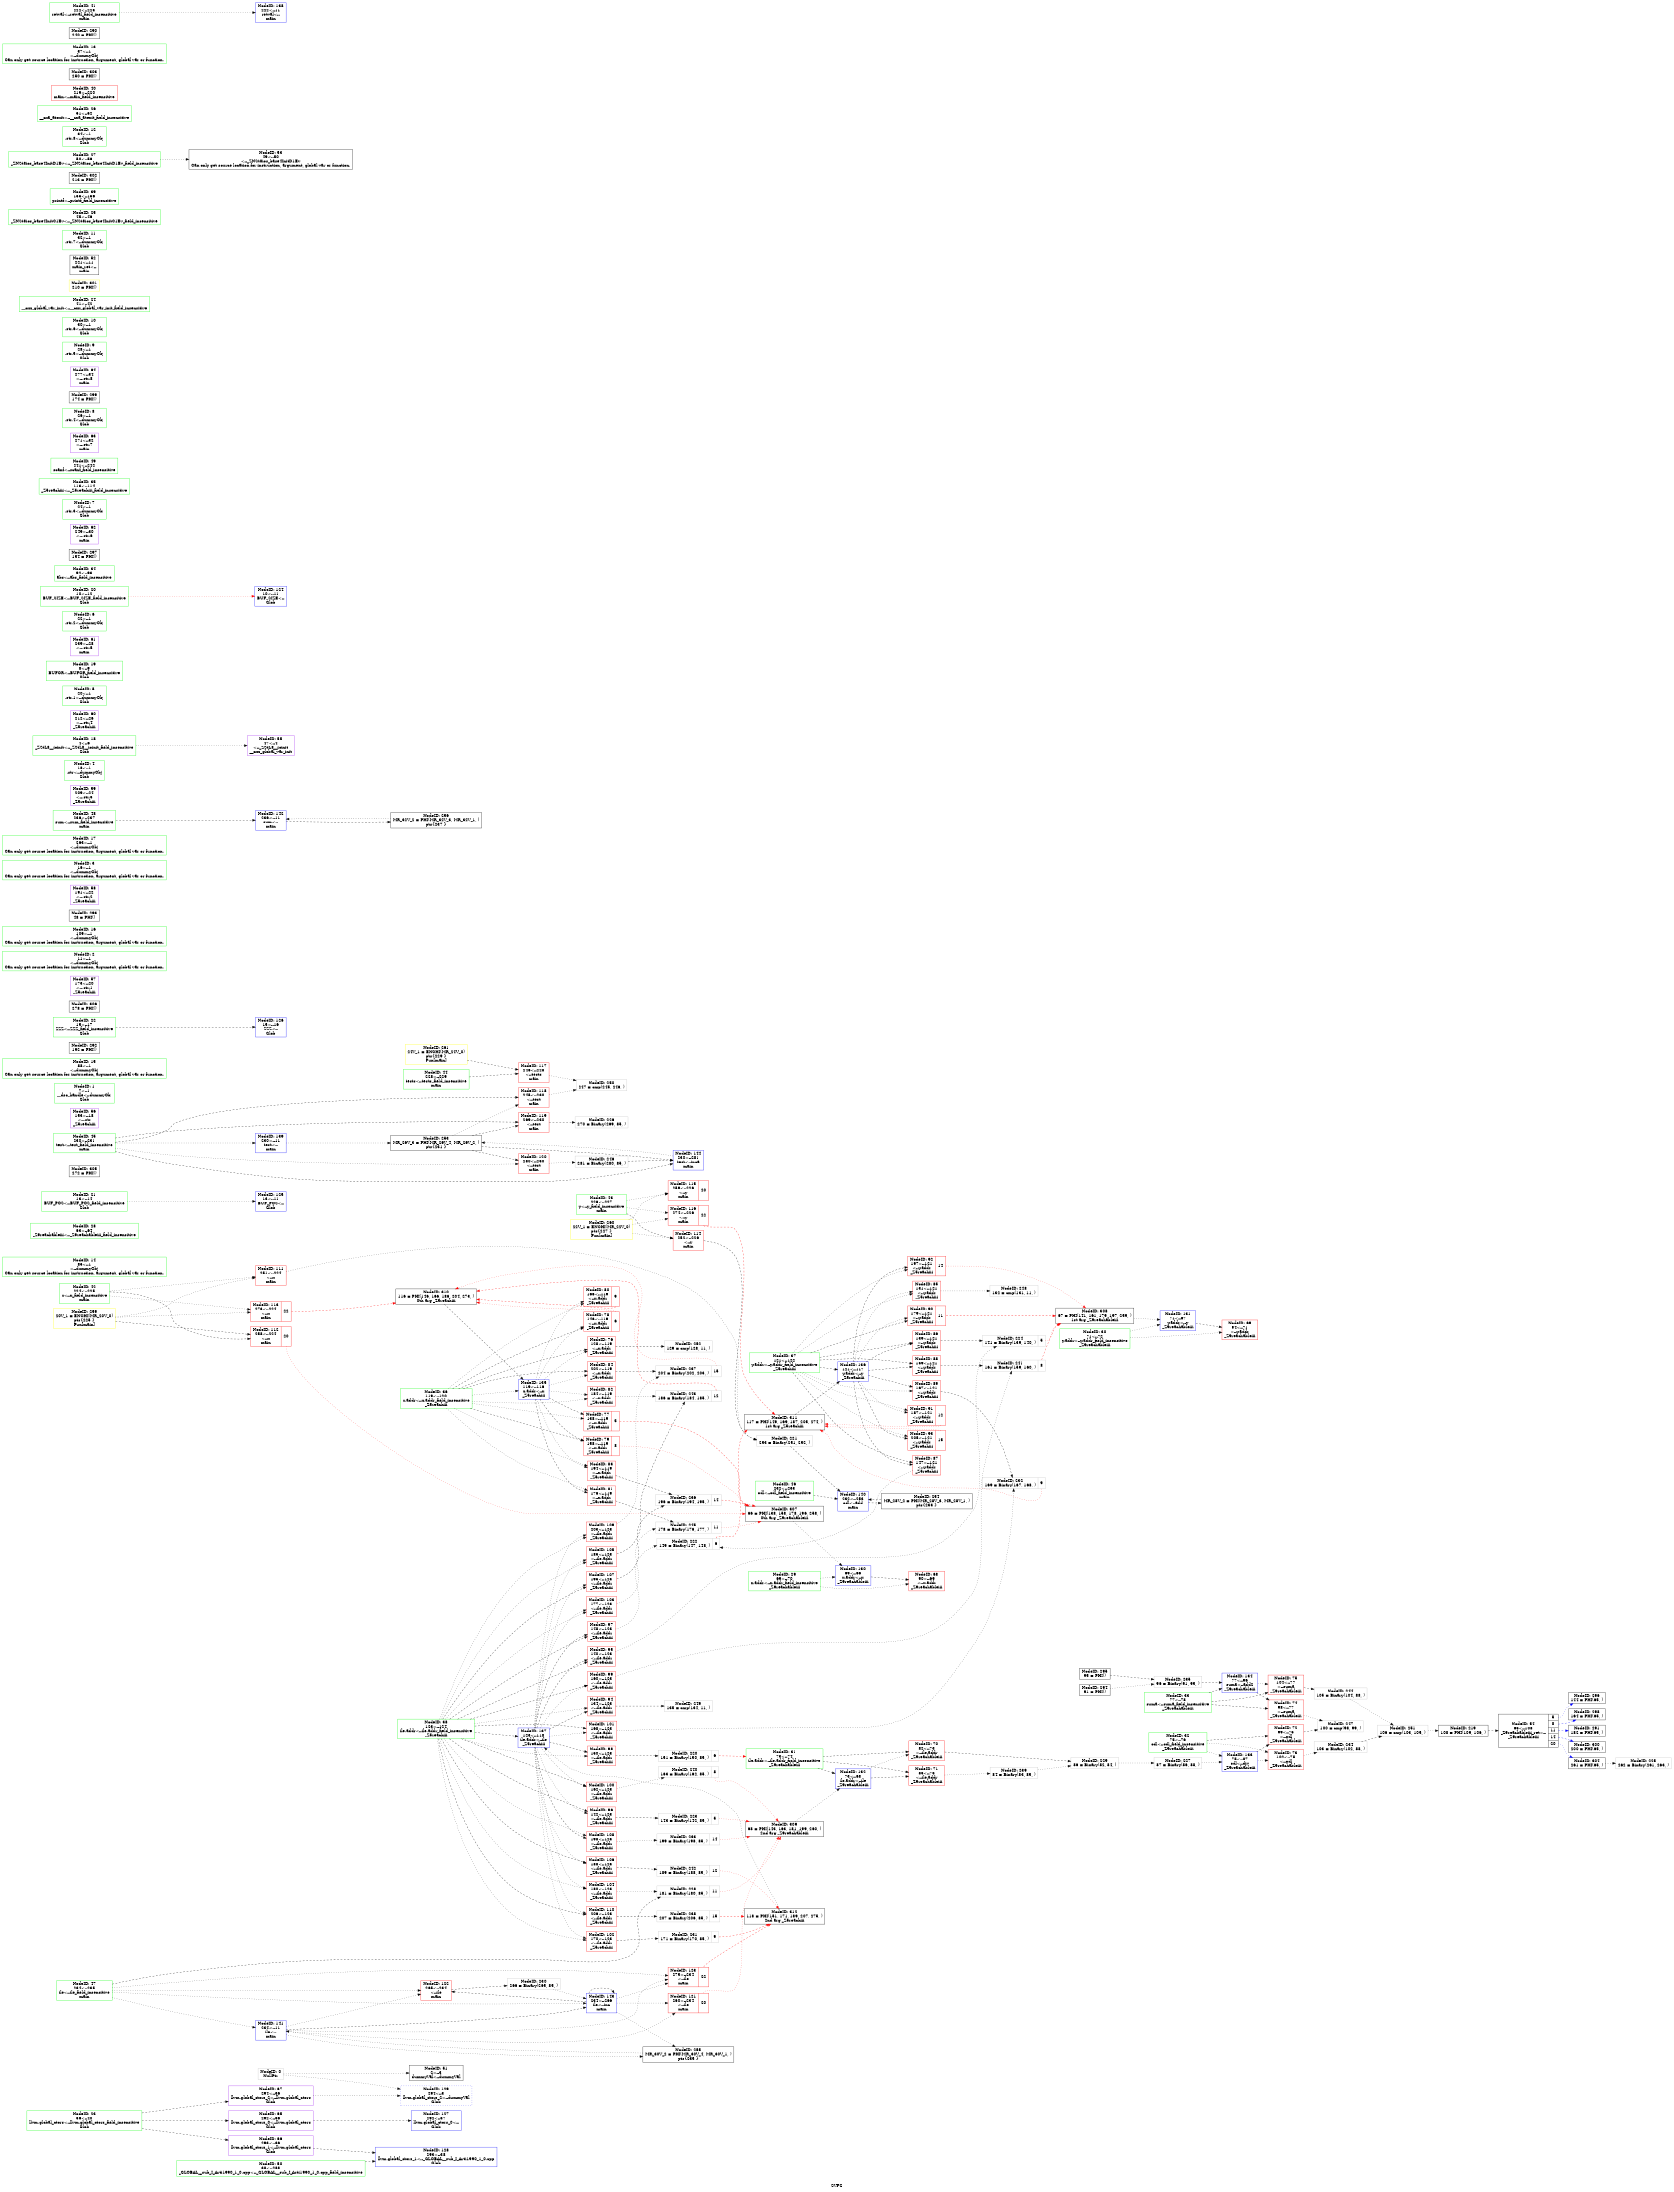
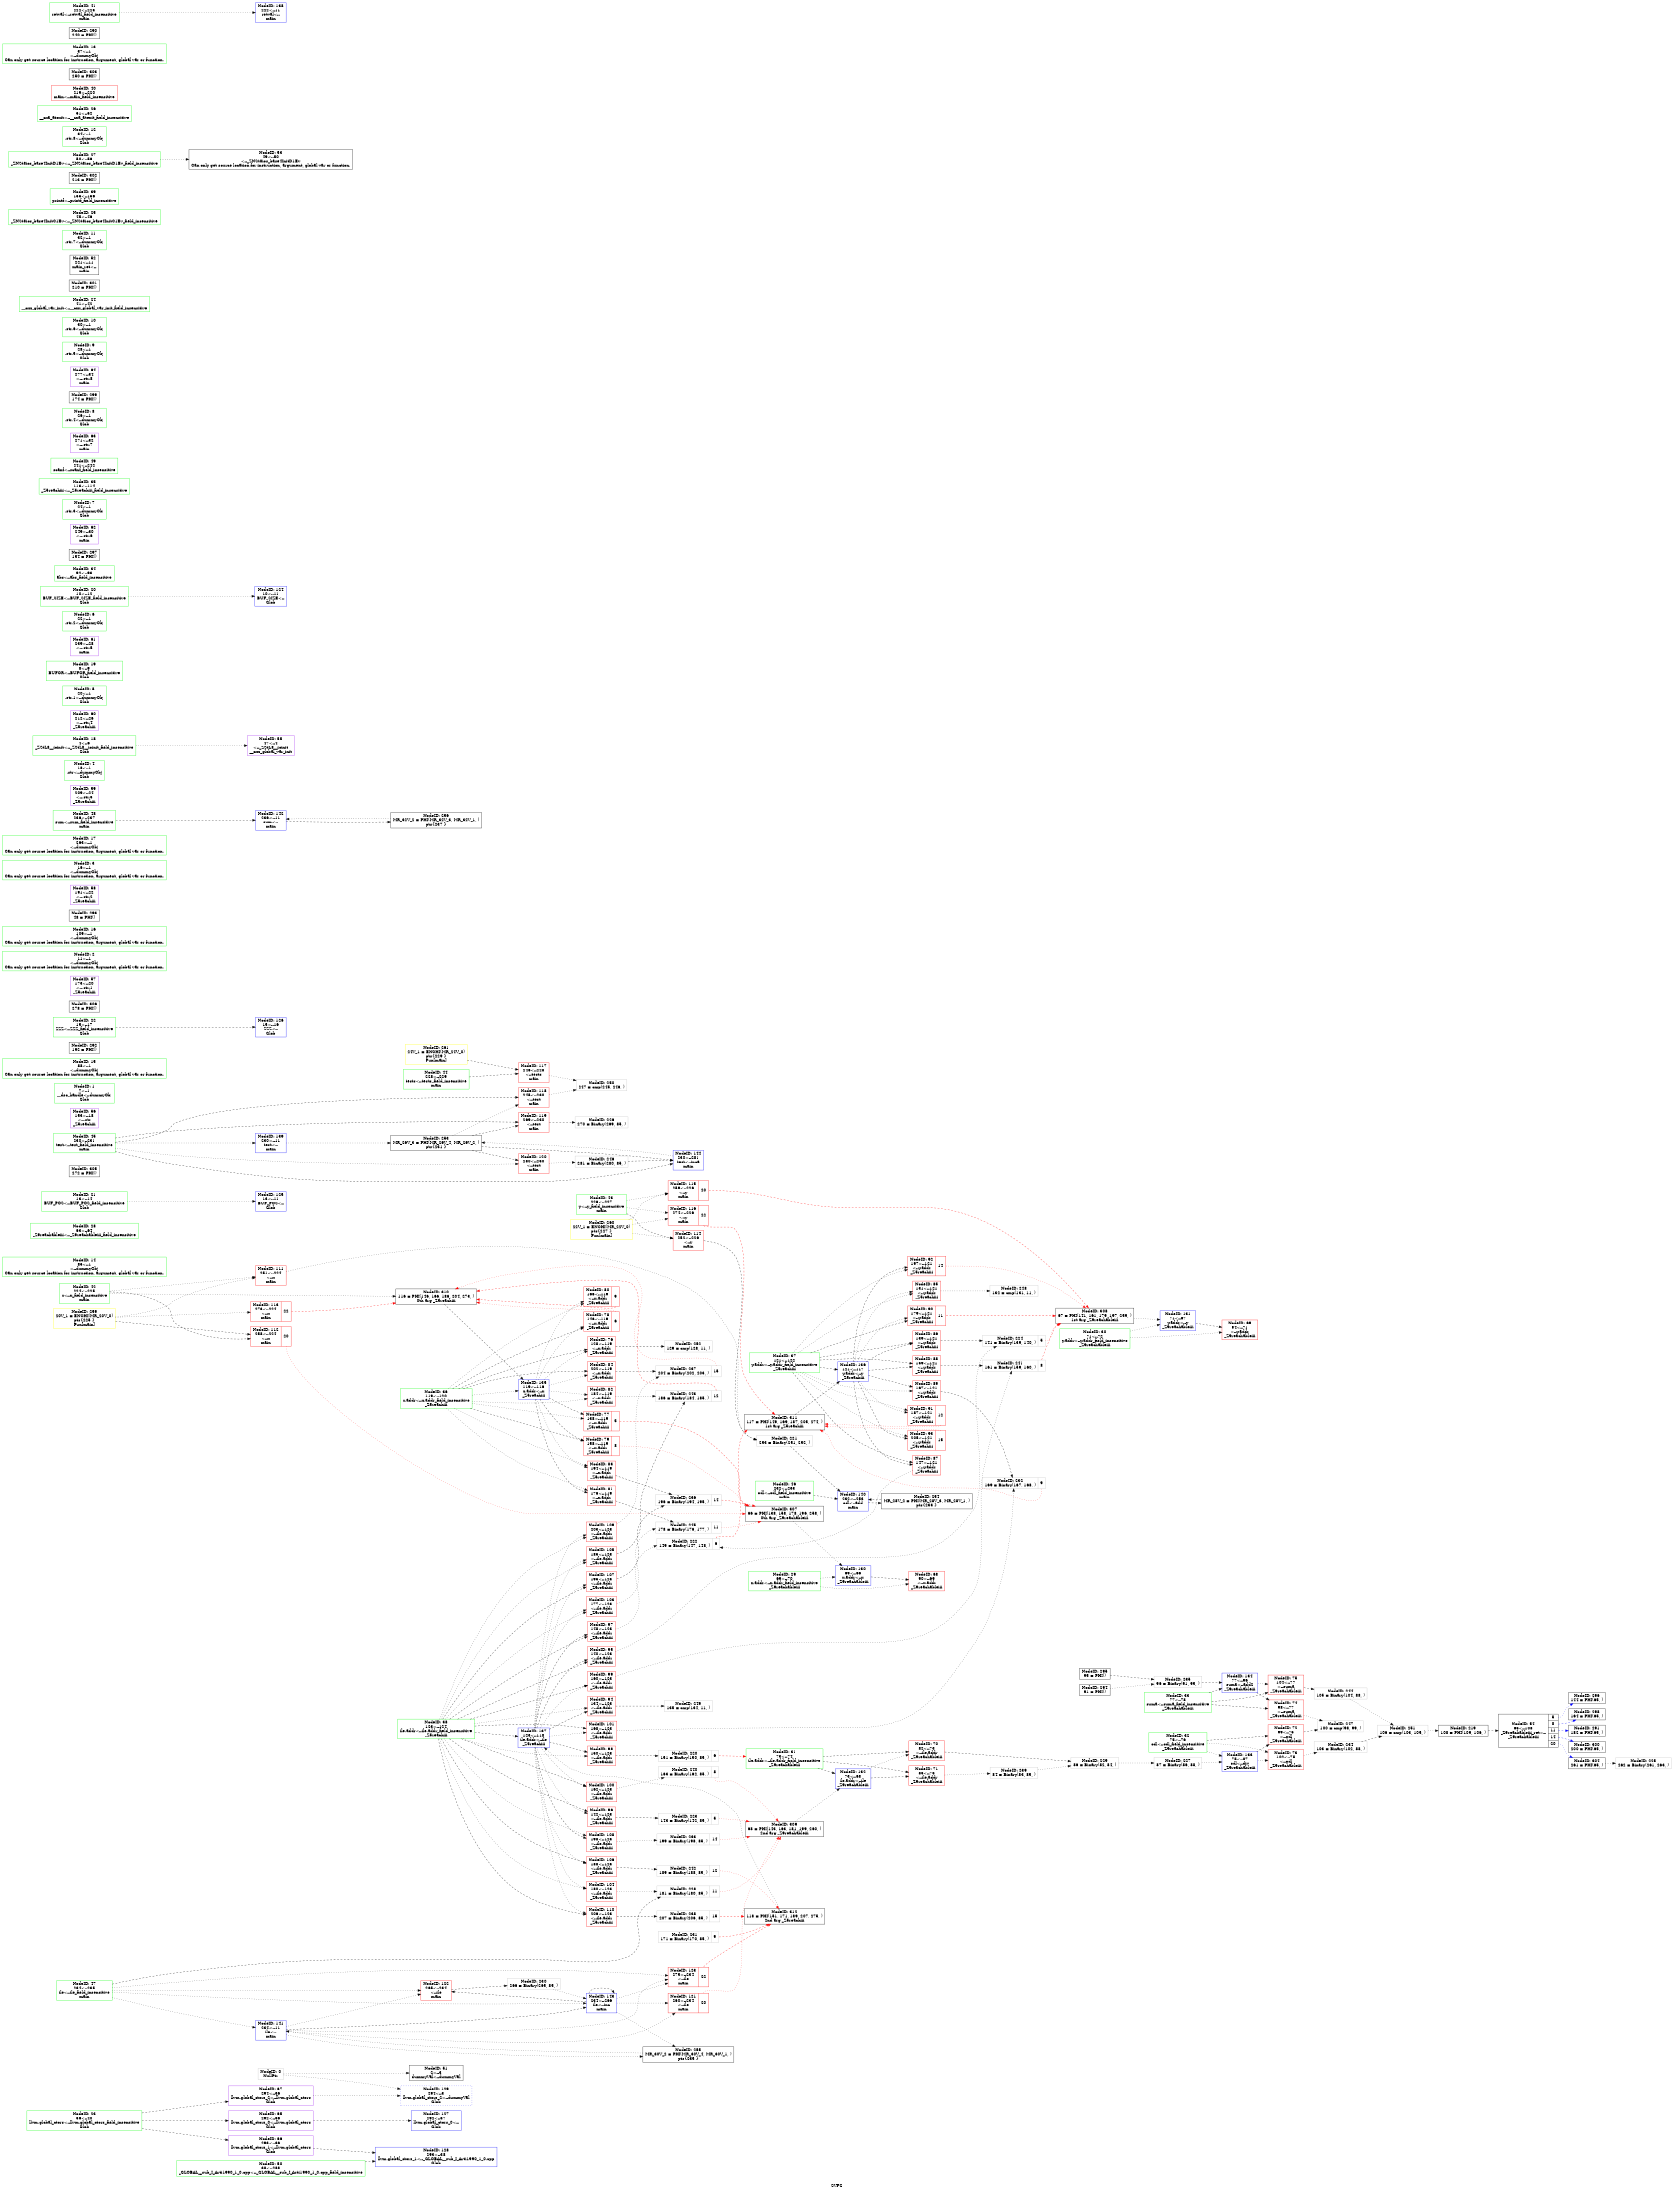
node "NodeID: 301": color yellow -> black
edge "NodeID: 20" -> "NodeID: 124": color red -> black
edge "NodeID: 115" -> "NodeID: 308": added
edge "NodeID: 42" -> "NodeID: 113": now "NodeID: 42" -> "NodeID: 310"
node "NodeID: 102": removed
